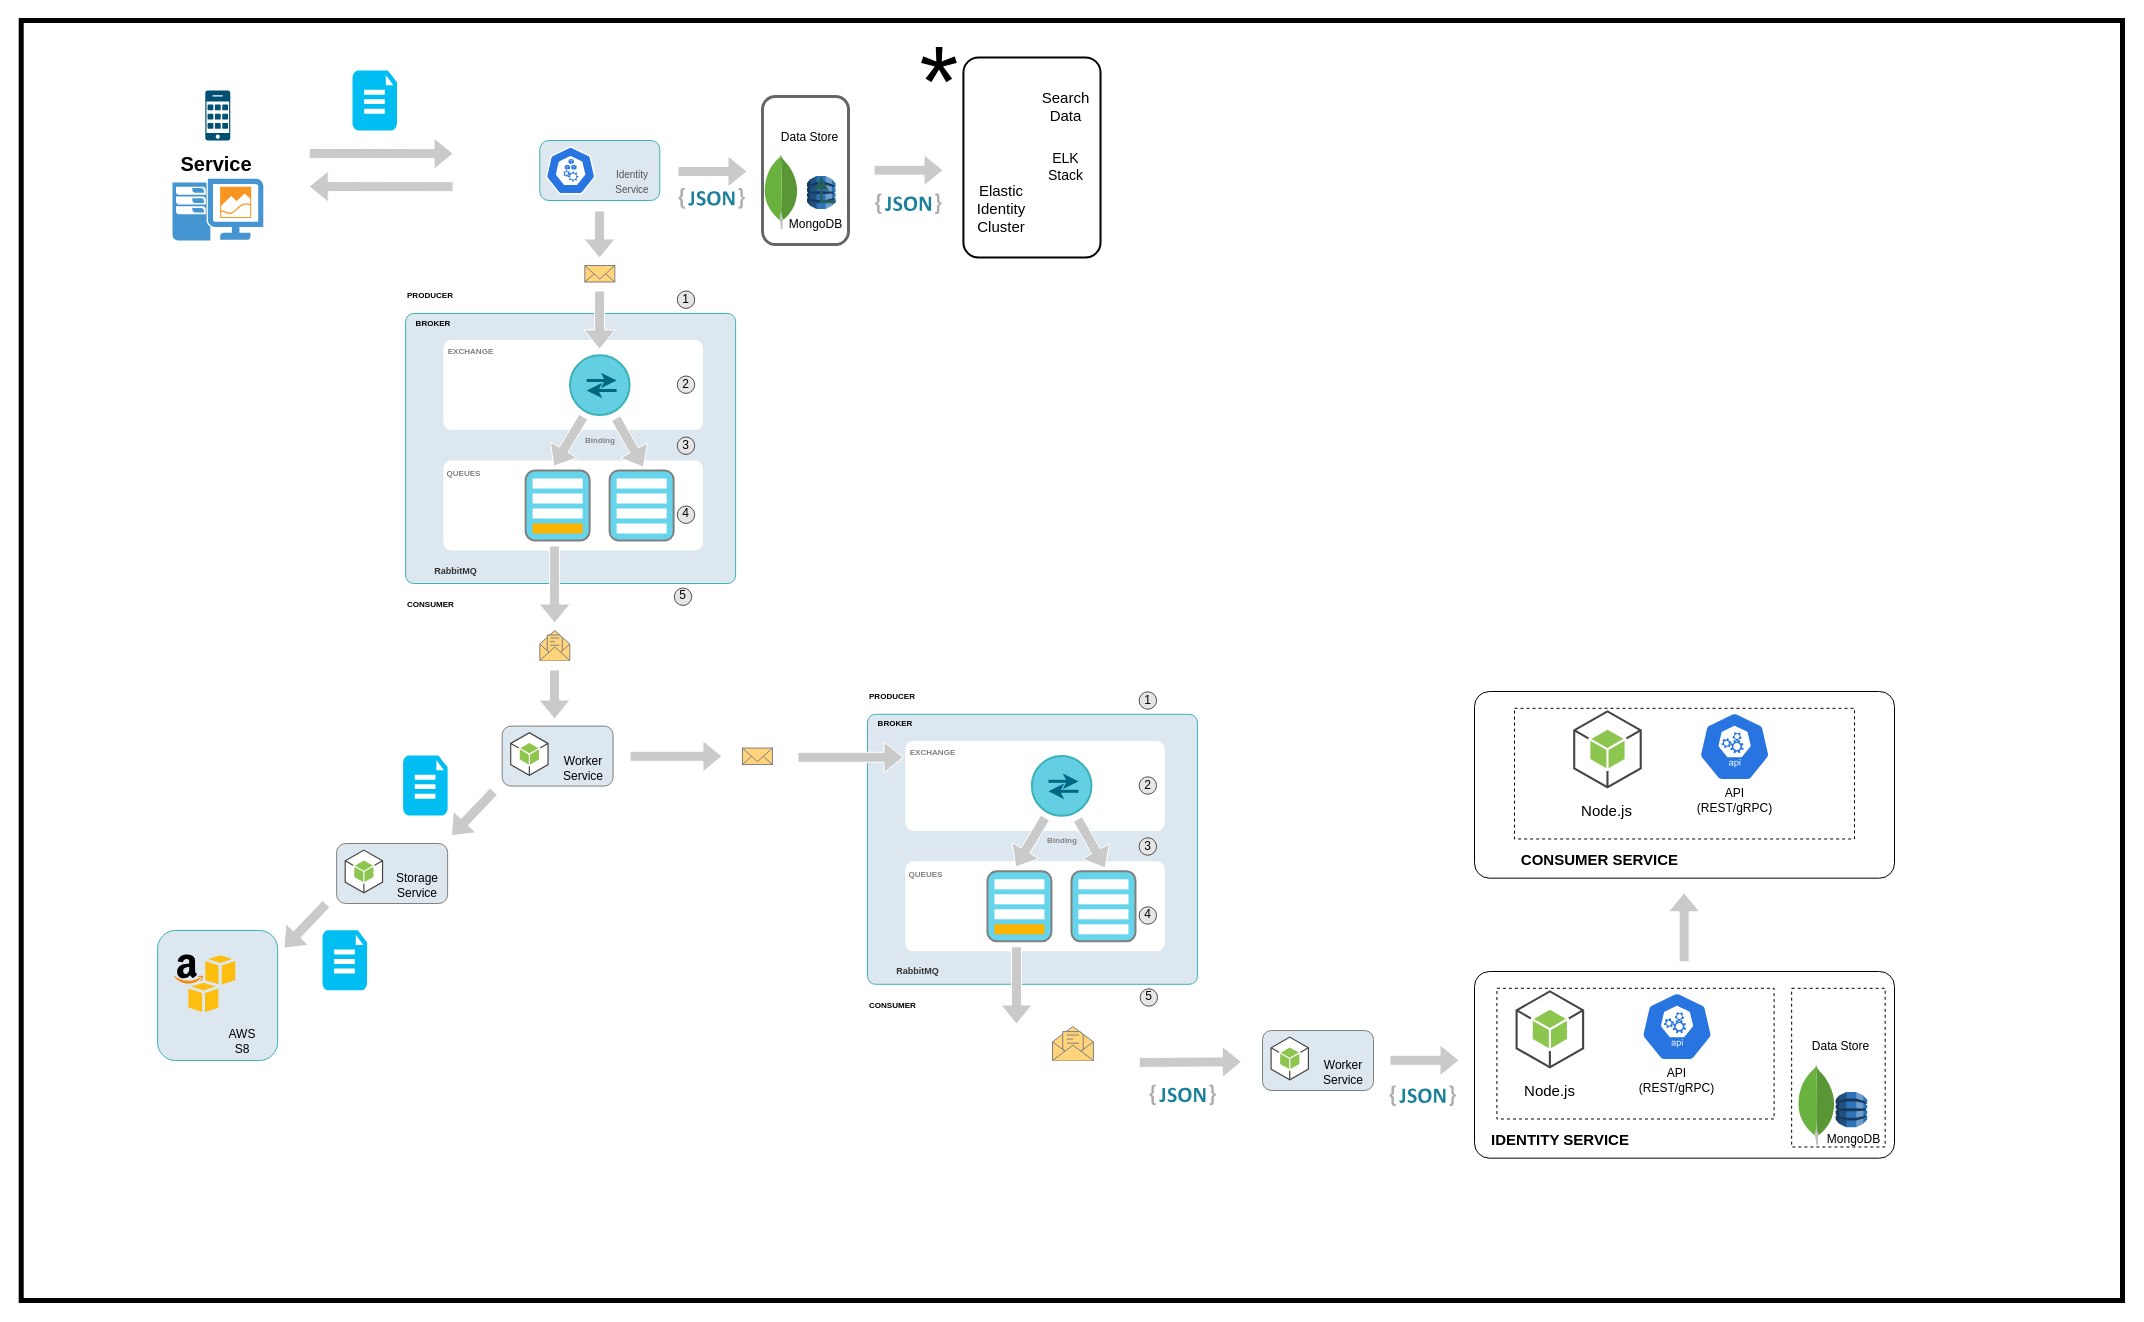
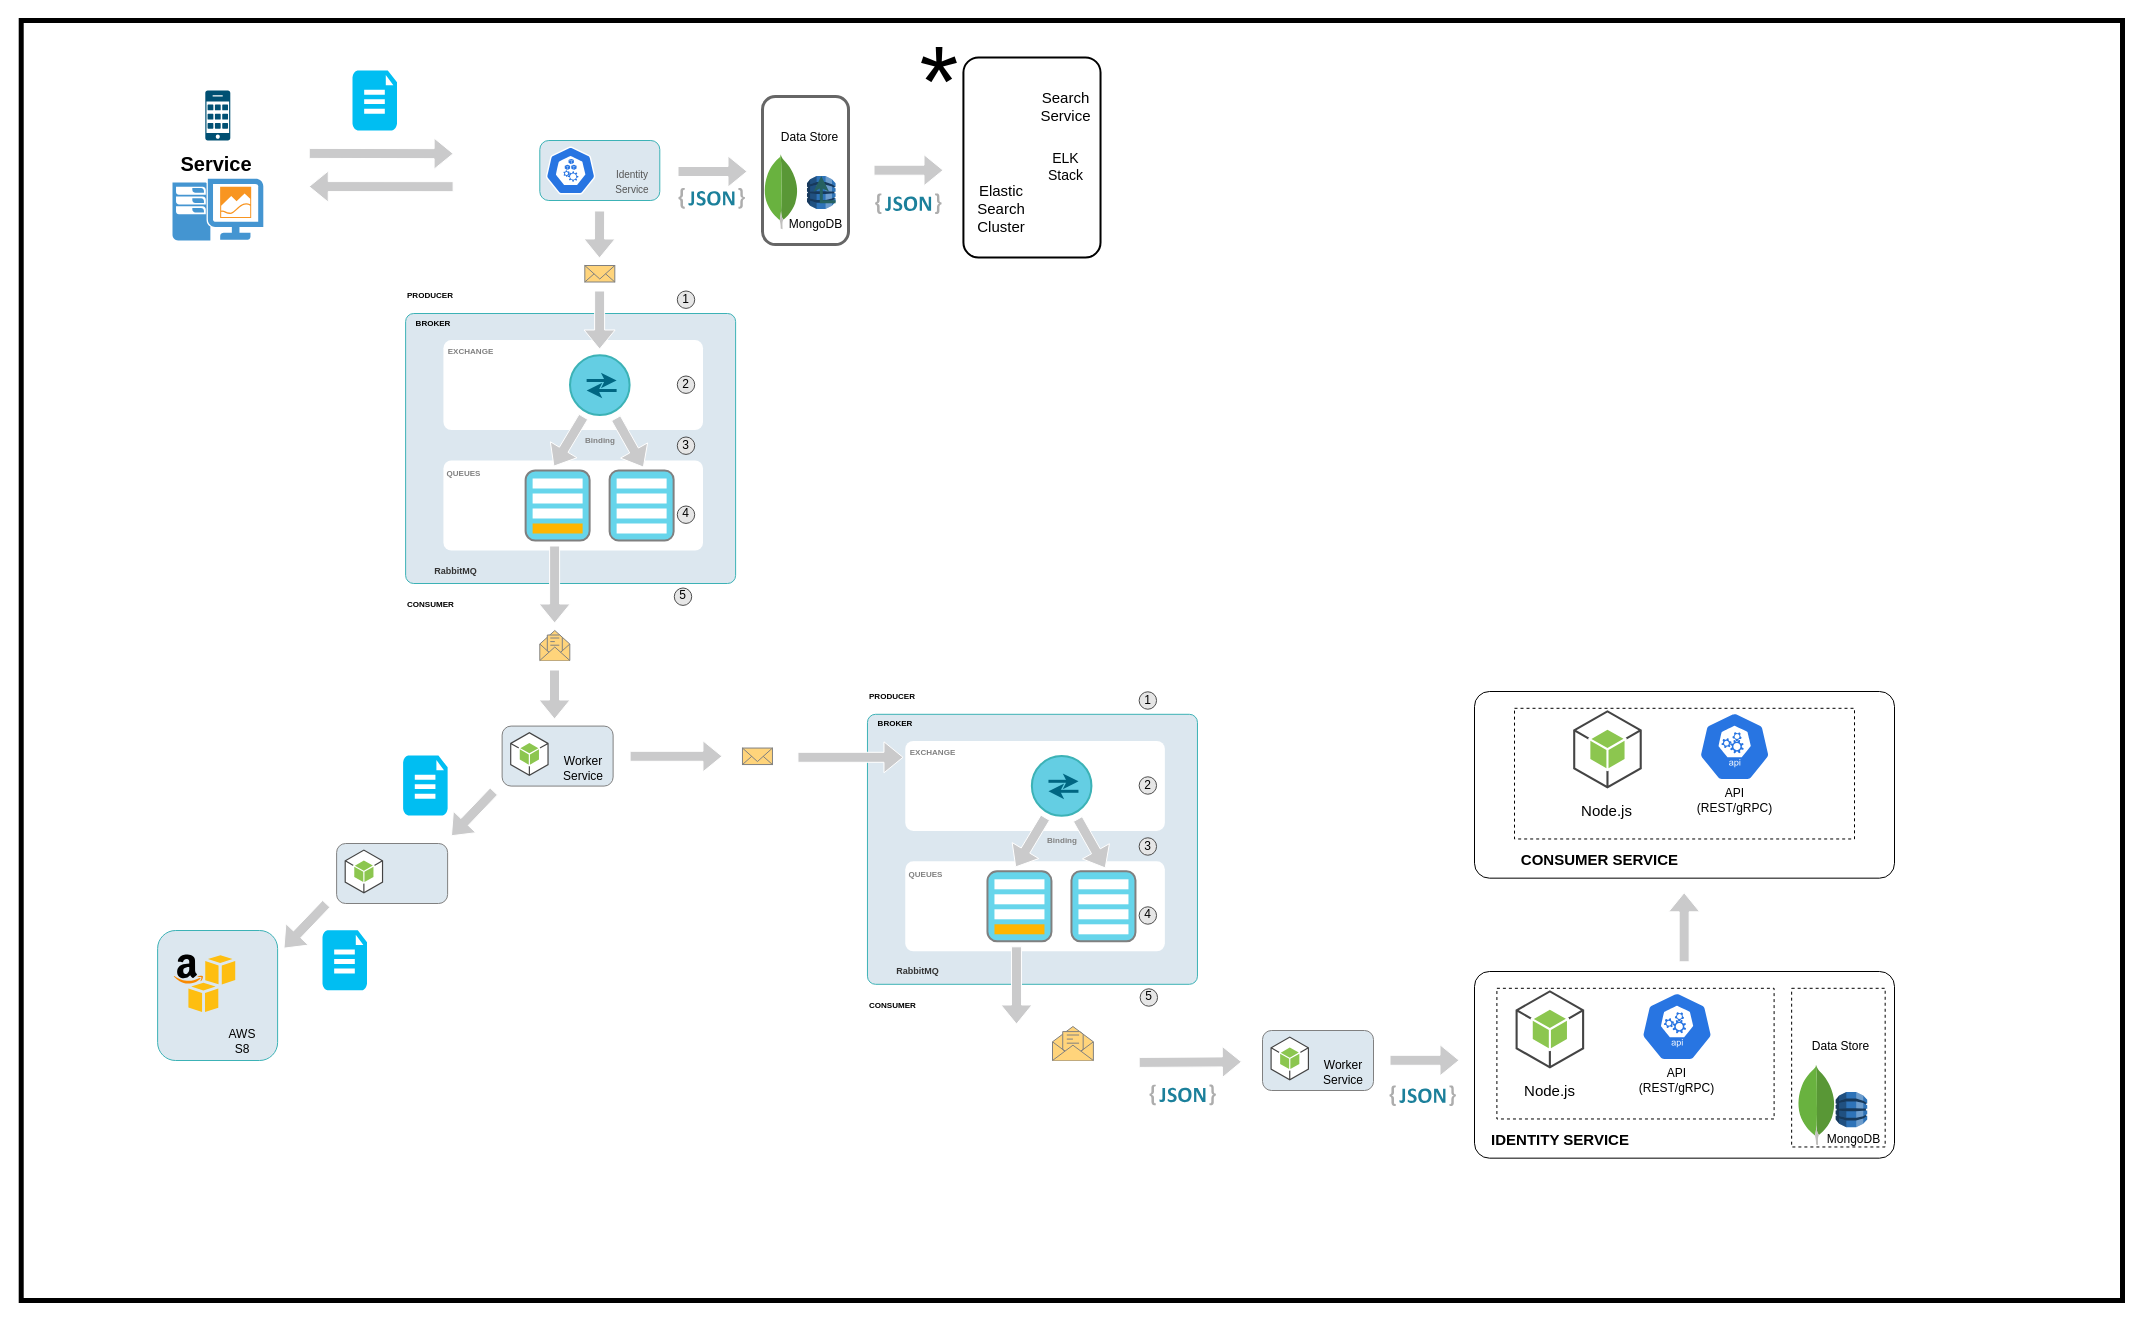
node "Search Data": label "Search Data" -> "Search Service"
node "Elastic Identity Cluster": label "Elastic Identity Cluster" -> "Elastic Search Cluster"
node "Storage Service": removed
